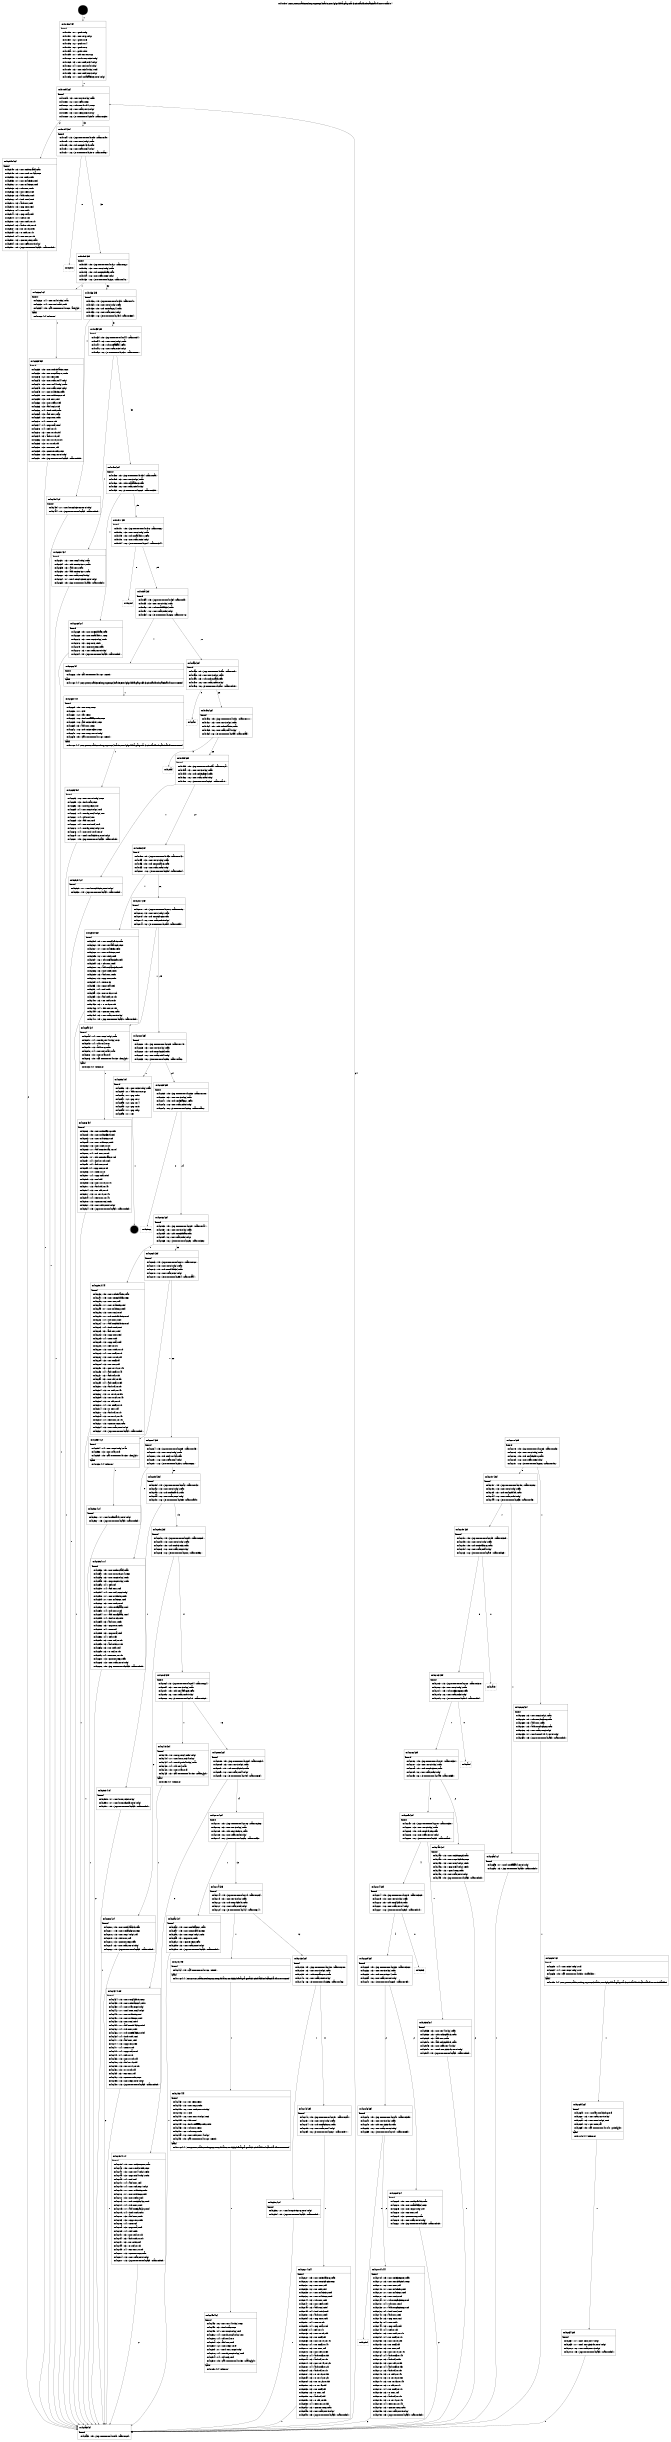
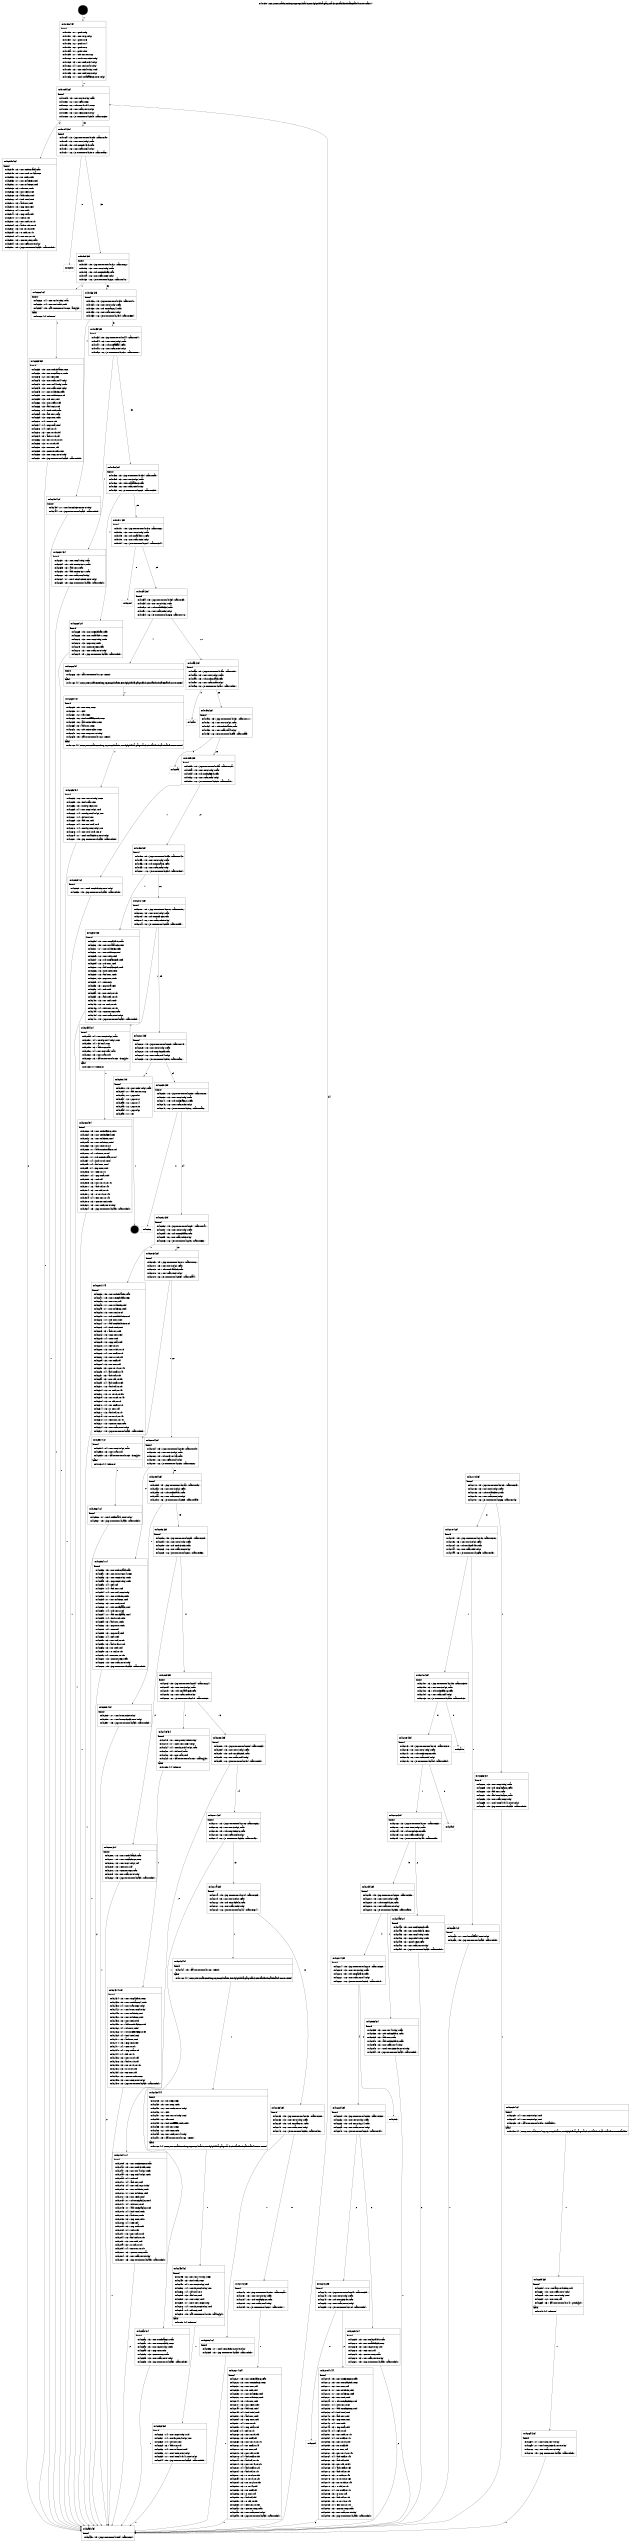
node "0x402523 [38]": added
